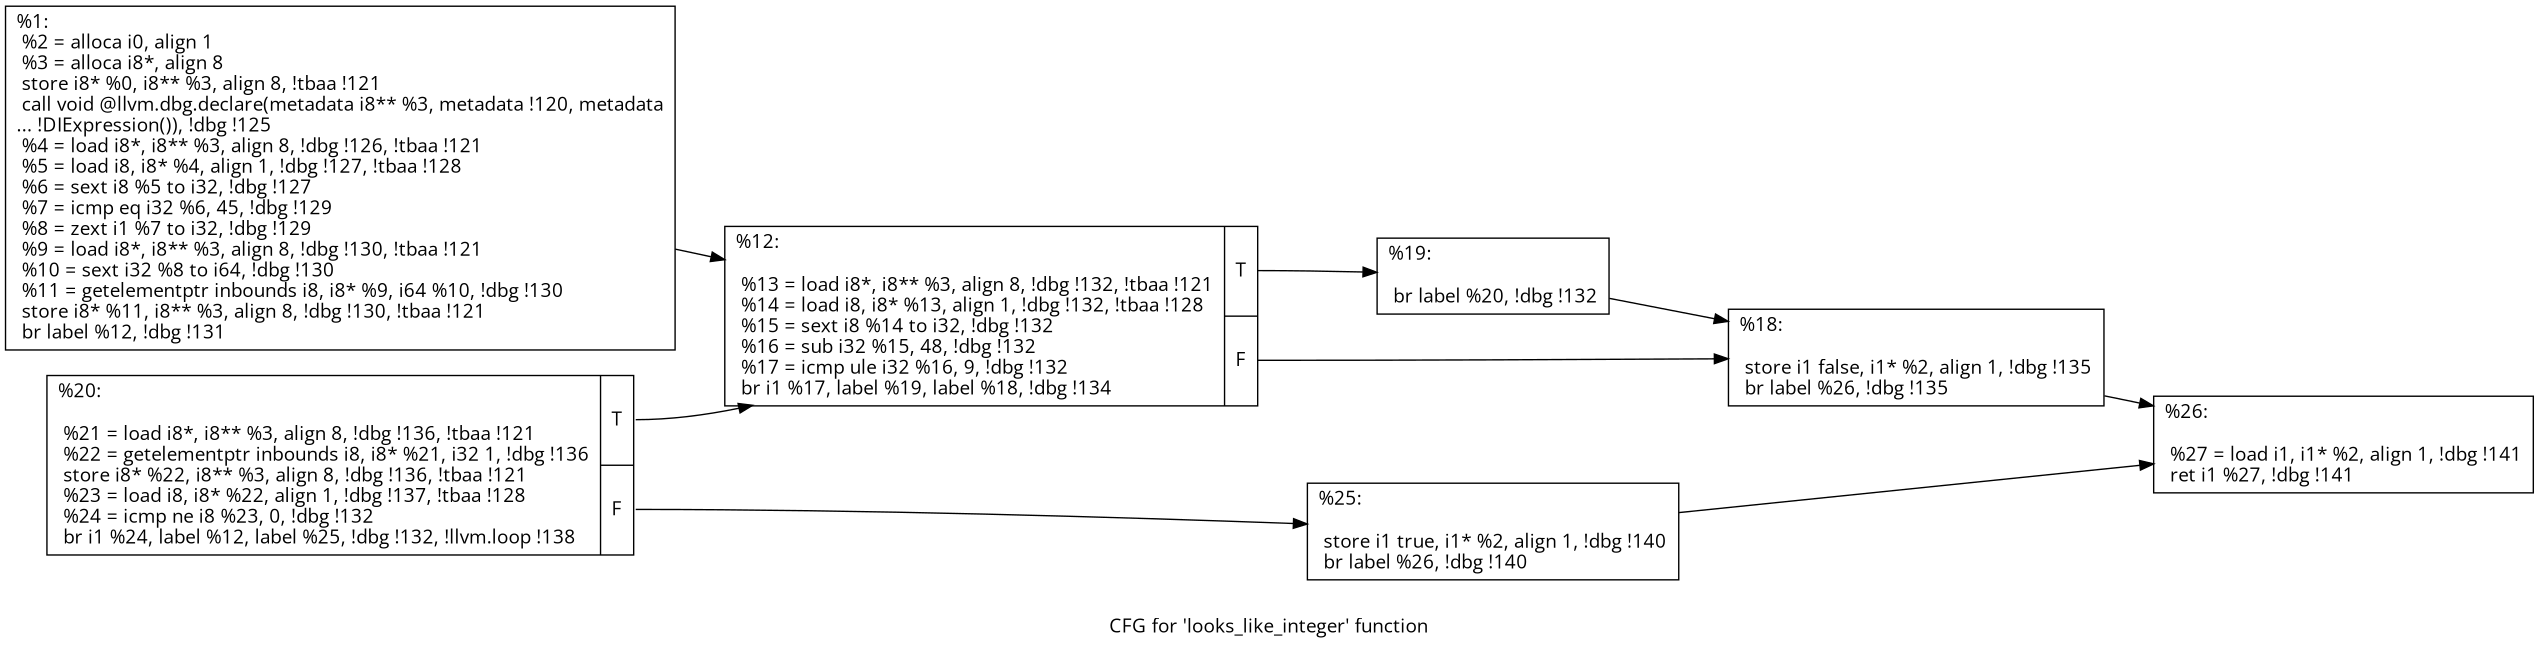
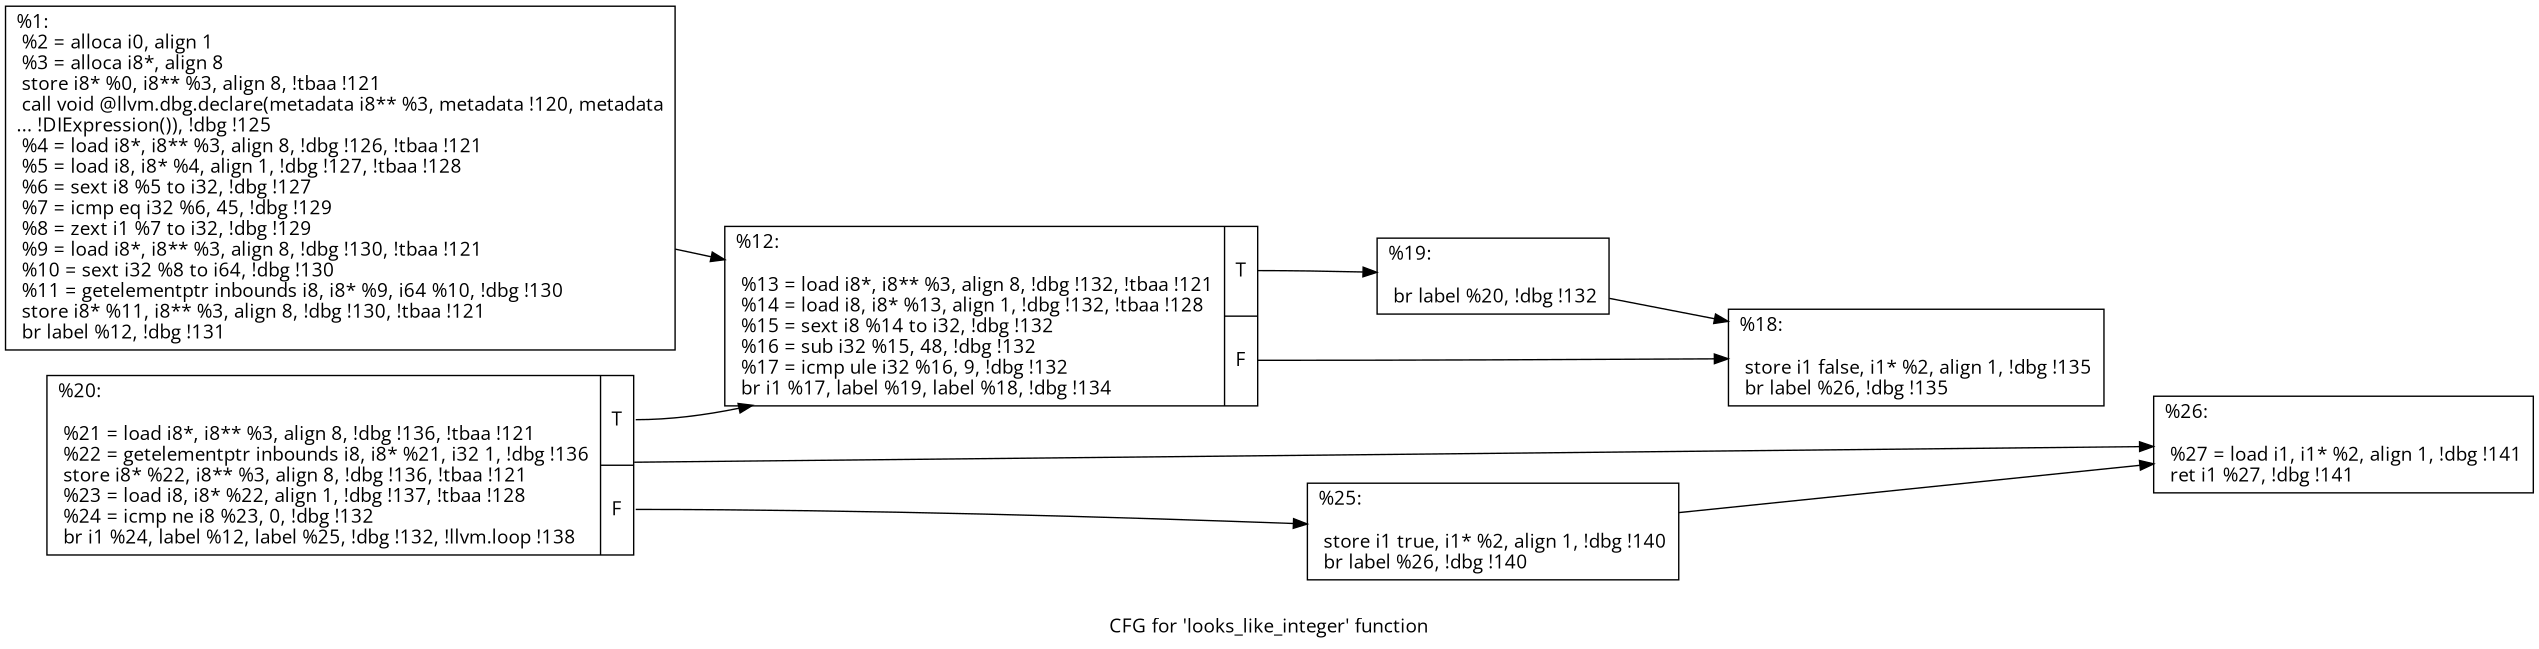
edge "%18:" -> "%26:": now "%20:" -> "%26:"
